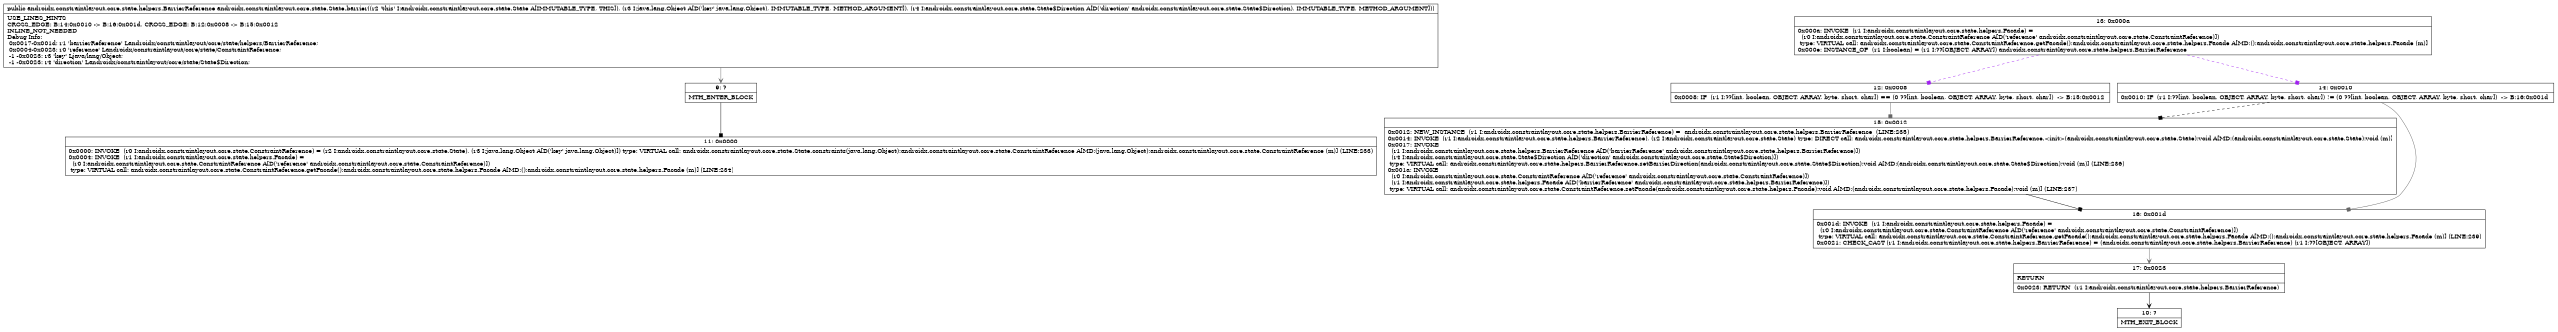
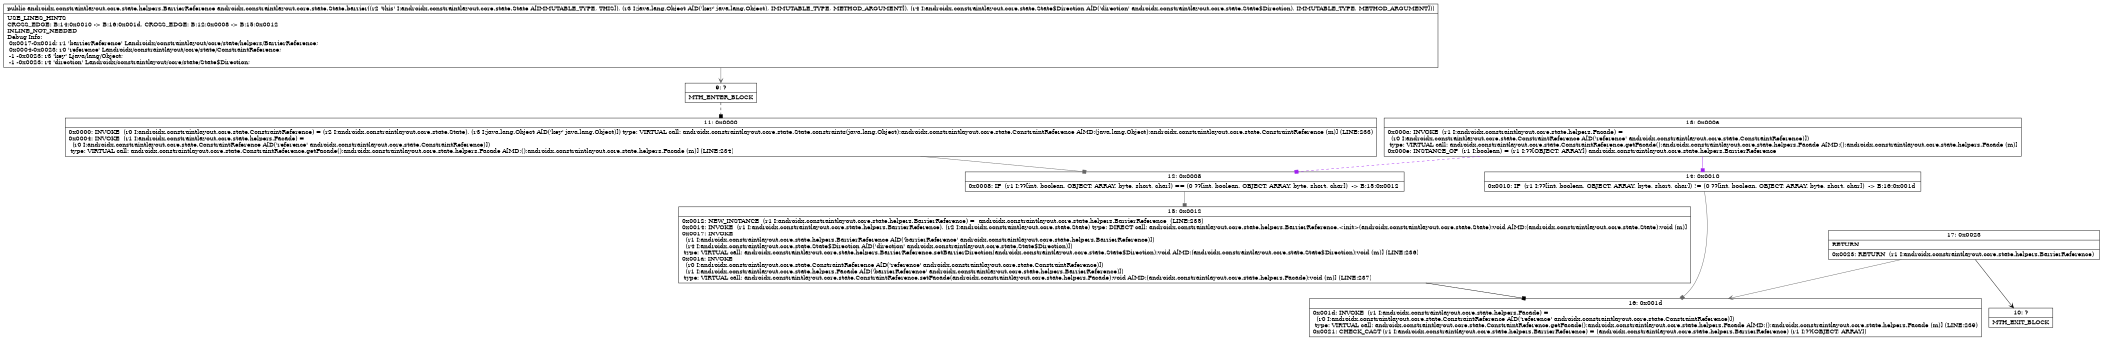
edge "13: 0x000a" -> "14: 0x0010": style dashed -> solid
edge "14: 0x0010" -> "15: 0x0012": removed
edge "9: ?" -> "11: 0x0000": style solid -> dashed
edge "11: 0x0000" -> "12: 0x0008": added
edge "16: 0x001d" -> "17: 0x0023": reversed
